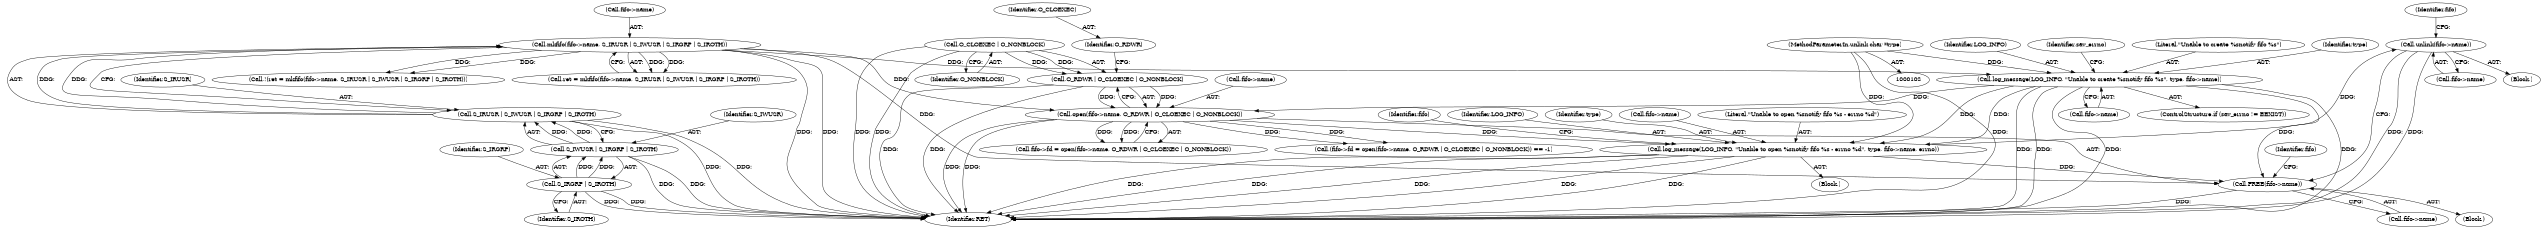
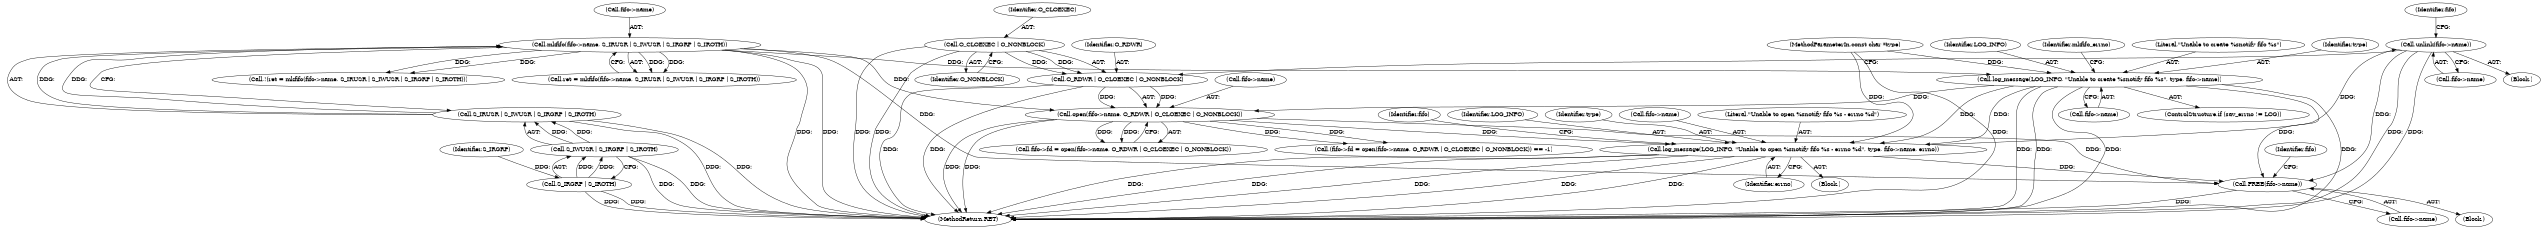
edge "(Identifier,O_CLOEXEC)" -> "(Identifier,O_RDWR)": now "(Identifier,O_CLOEXEC)" -> "(Call,O_CLOEXEC | O_NONBLOCK)"
node "(MethodParameterIn,unlink char *type)": label "(MethodParameterIn,unlink char *type)" -> "(MethodParameterIn,const char *type)"
node "(Identifier,sav_errno)": label "(Identifier,sav_errno)" -> "(Identifier,mkfifo_errno)"
edge "(Call,O_CLOEXEC | O_NONBLOCK)" -> "(Identifier,O_NONBLOCK)": label "CFG: " -> "AST: "
edge "(Identifier,O_NONBLOCK)" -> "(Call,O_CLOEXEC | O_NONBLOCK)": label "AST: " -> "CFG: "
edge "(Identifier,O_RDWR)" -> "(Call,O_RDWR | O_CLOEXEC | O_NONBLOCK)": label "CFG: " -> "AST: "
node "(Identifier,S_IRUSR)": removed
node "1000102": removed
edge "(Call,open(fifo->name, O_RDWR | O_CLOEXEC | O_NONBLOCK))" -> "(Call,O_RDWR | O_CLOEXEC | O_NONBLOCK)": now "(Call,unlink(fifo->name))" -> "(Call,O_RDWR | O_CLOEXEC | O_NONBLOCK)"
node "(Identifier,S_IWUSR)": removed
node "(ControlStructure,if (sav_errno != EEXIST))": label "(ControlStructure,if (sav_errno != EEXIST))" -> "(ControlStructure,if (sav_errno != LOG))"
edge "(Call,unlink(fifo->name))" -> "(Call,FREE(fifo->name))": label "CFG: " -> "DDG: "
edge "(Call,S_IRUSR | S_IWUSR | S_IRGRP | S_IROTH)" -> "(Call,S_IWUSR | S_IRGRP | S_IROTH)": removed, label "CFG:"
edge "(Call,open(fifo->name, O_RDWR | O_CLOEXEC | O_NONBLOCK))" -> "(Call,FREE(fifo->name))": label "AST: " -> "DDG: "
edge "(Identifier,S_IRGRP)" -> "(Call,S_IRGRP | S_IROTH)": label "AST: " -> "DDG: "
edge "(Call,S_IWUSR | S_IRGRP | S_IROTH)" -> "(Call,S_IRGRP | S_IROTH)": label "AST: " -> "CFG: "
node "(Identifier,errno)": added
node "(Identifier,S_IROTH)": removed
node "(Identifier,RET)": label "(Identifier,RET)" -> "(MethodReturn,RET)"
